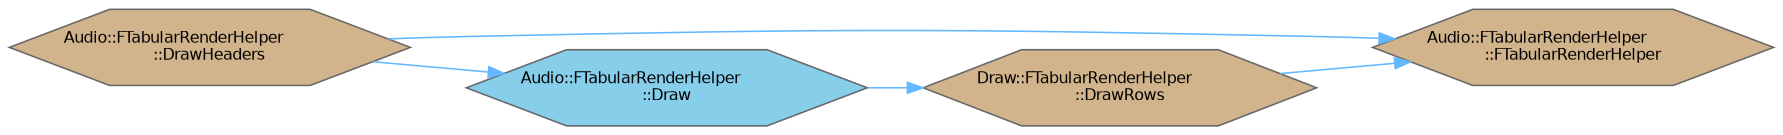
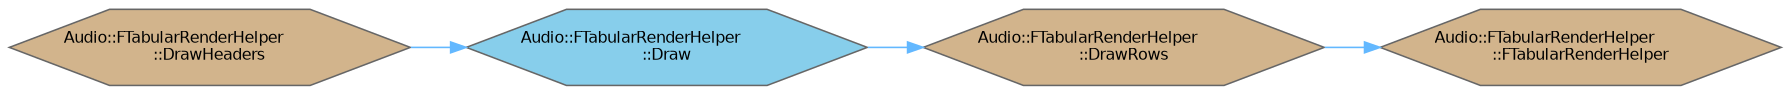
edge "Audio::FTabularRenderHelper ::DrawHeaders" -> "Audio::FTabularRenderHelper ::FTabularRenderHelper": removed
node "Draw::FTabularRenderHelper ::DrawRows": label "Draw::FTabularRenderHelper ::DrawRows" -> "Audio::FTabularRenderHelper ::DrawRows"
